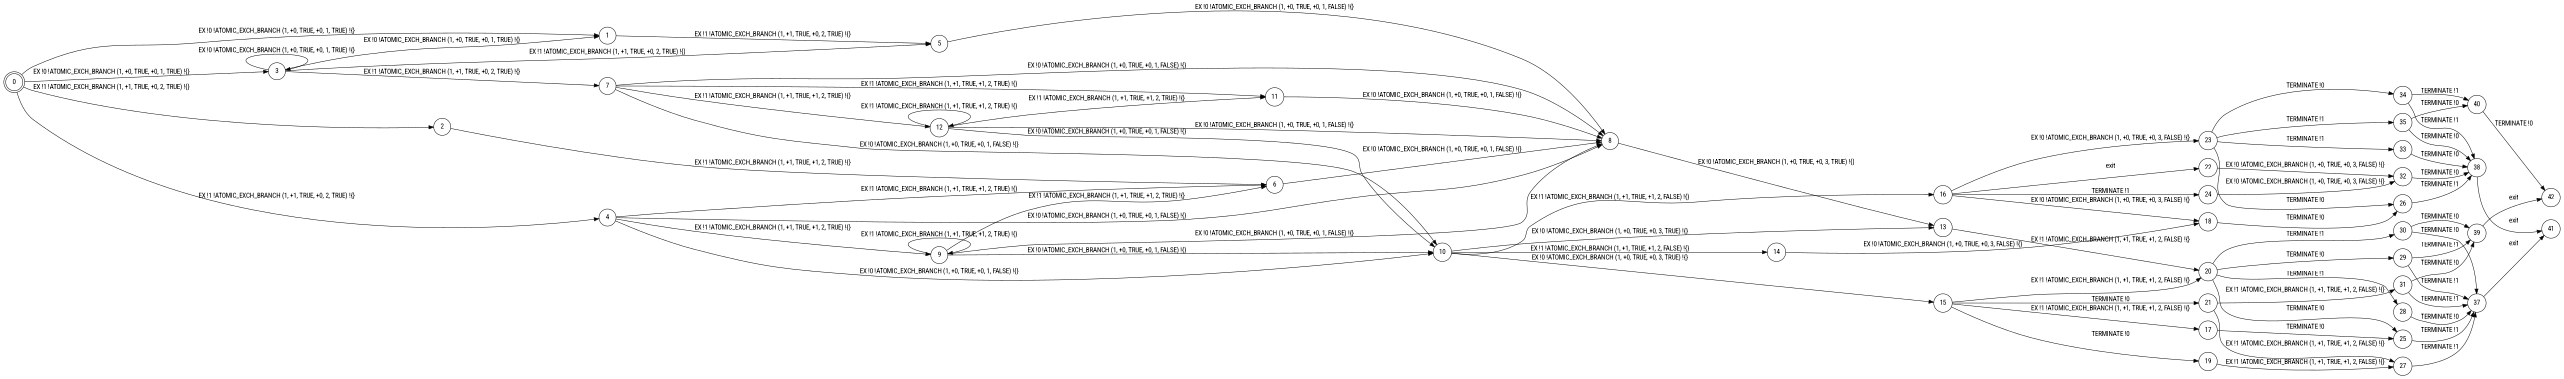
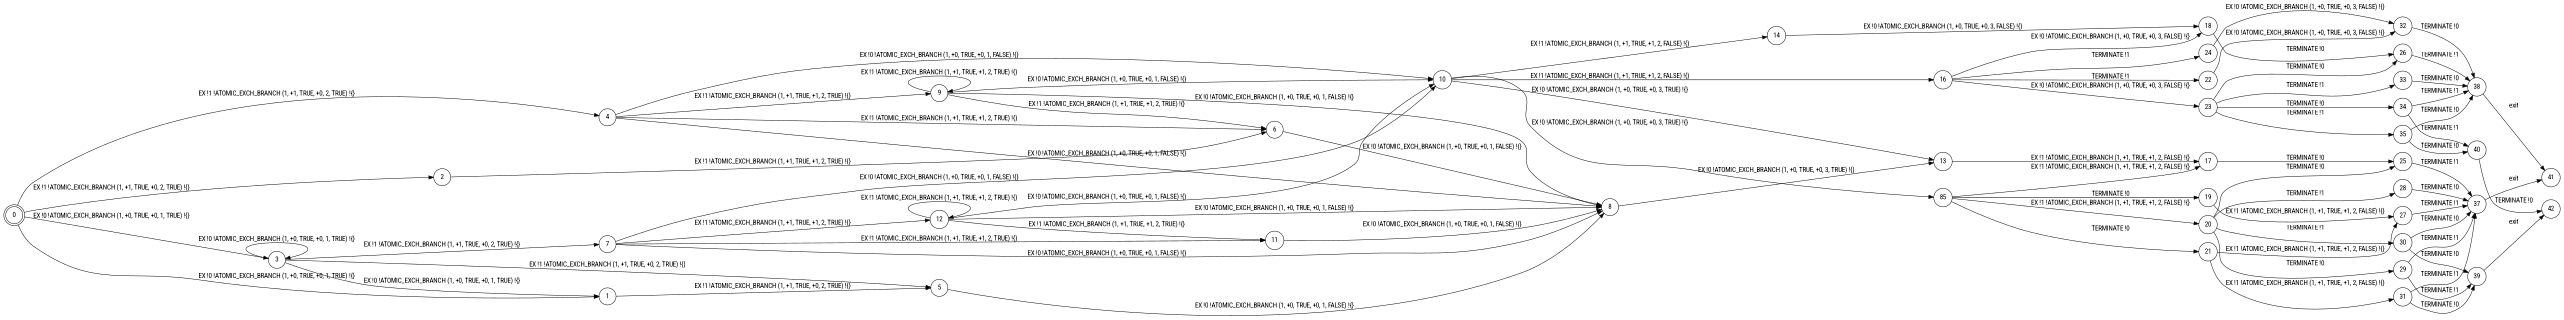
edge "16" -> "22": label "exit" -> "TERMINATE !1"
edge "13" -> "20": now "13" -> "17"
node "15": label "15" -> "85"
